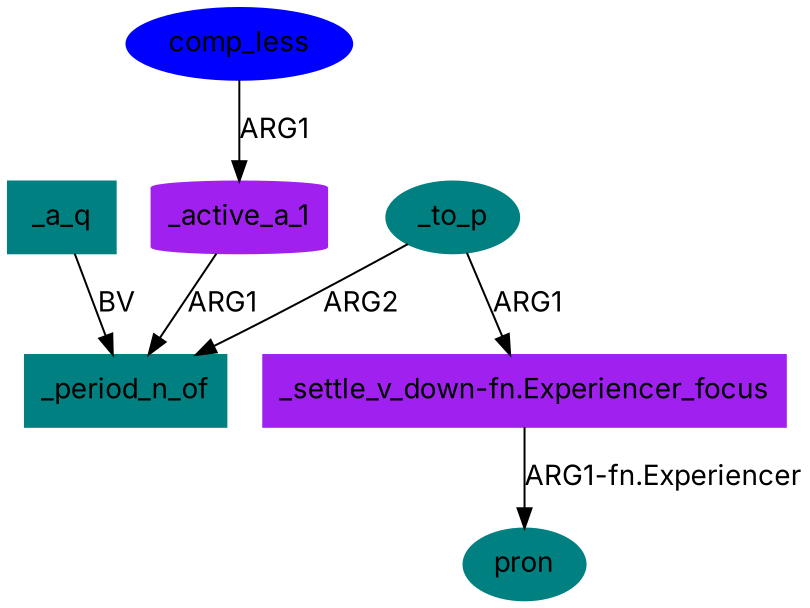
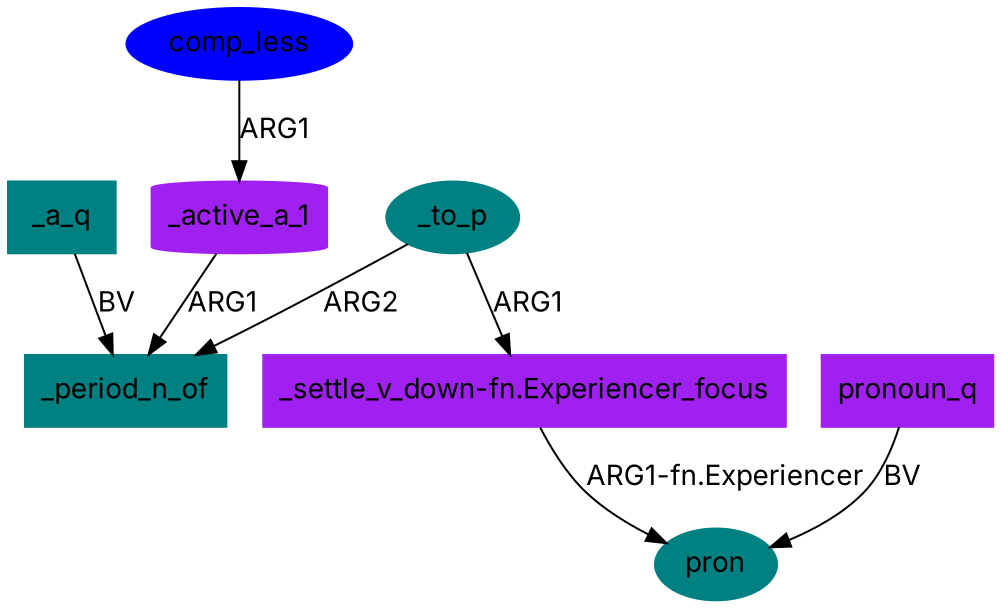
node "pronoun_q": added
